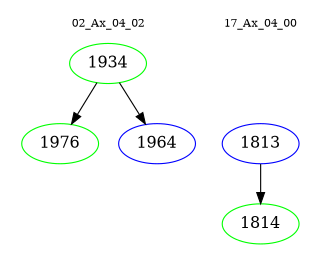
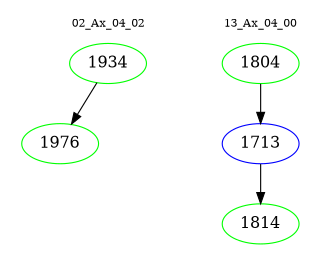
cluster "17_Ax_04_00": label "17_Ax_04_00" -> "13_Ax_04_00"
node "1804": added
node "1964": removed
node "1813": label "1813" -> "1713"
